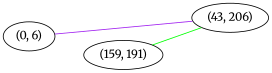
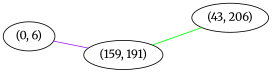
edge "(43, 206)" -- "(0, 6)": now "(159, 191)" -- "(0, 6)"
